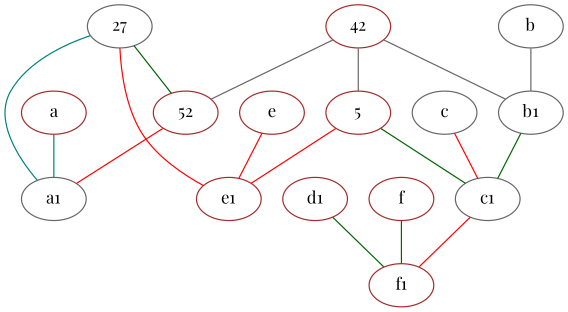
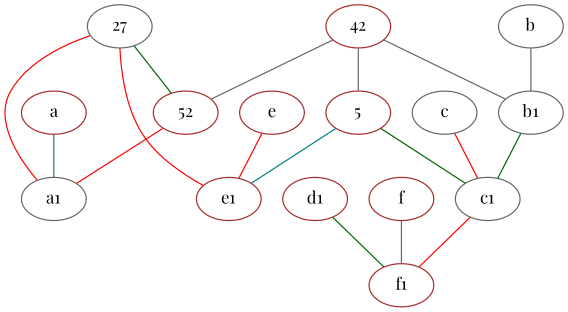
edge "27" -- "a1": color teal -> red
edge "5" -- "e1": color red -> teal
edge "f" -- "f1": color darkgreen -> gray40
